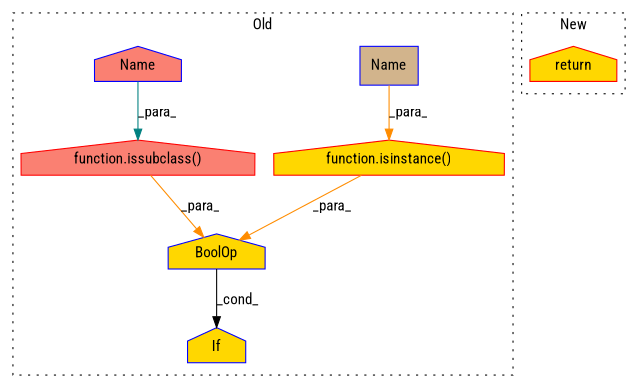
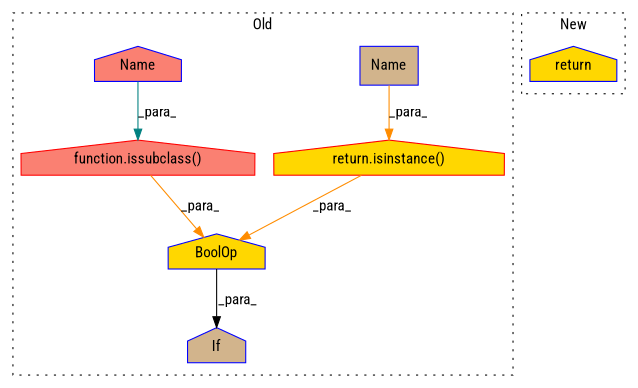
node "return": color red -> blue
node "function.isinstance()": label "function.isinstance()" -> "return.isinstance()"
edge "BoolOp" -> "If": label "_cond_" -> "_para_"
node "If": fillcolor gold -> tan
